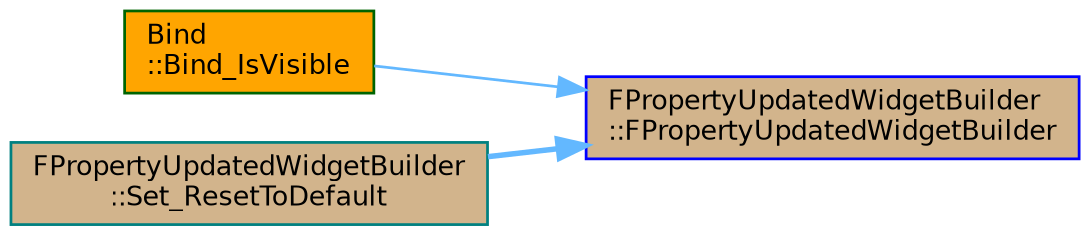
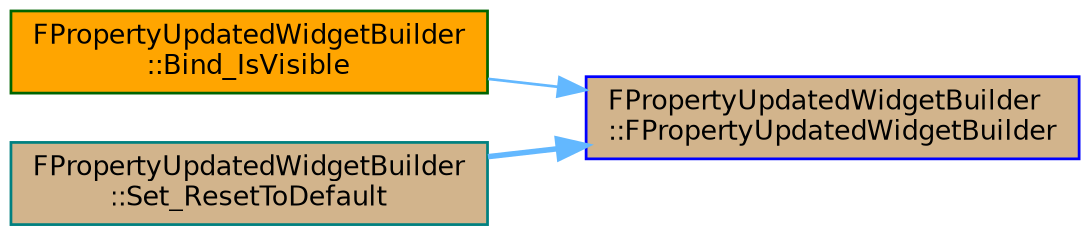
node "Bind ::Bind_IsVisible": label "Bind ::Bind_IsVisible" -> "FPropertyUpdatedWidgetBuilder ::Bind_IsVisible"
